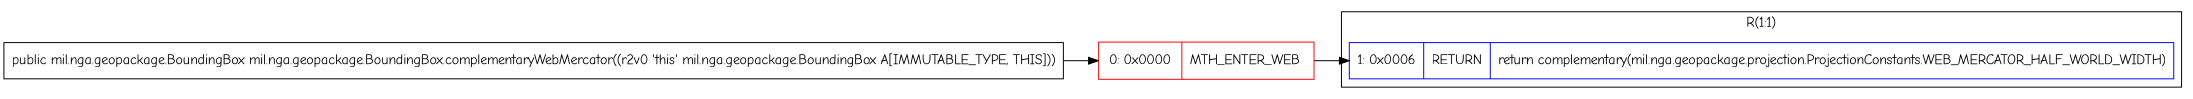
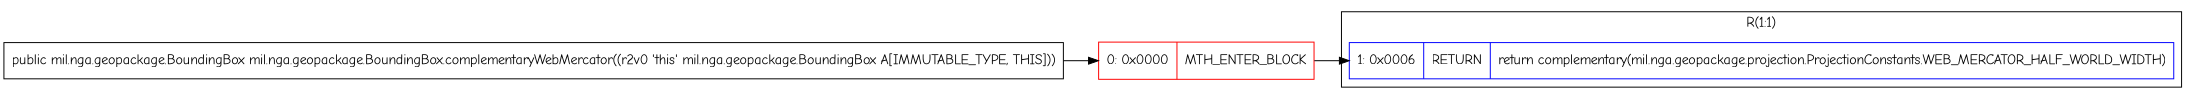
node "0: 0x0000": text "MTH_ENTER_WEB" -> "MTH_ENTER_BLOCK"
